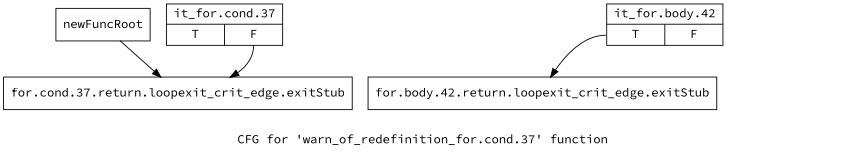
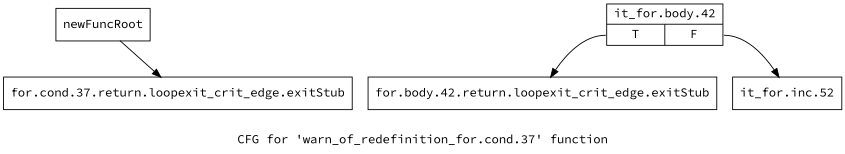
node "it_for.cond.37": removed
node "it_for.inc.52": added
